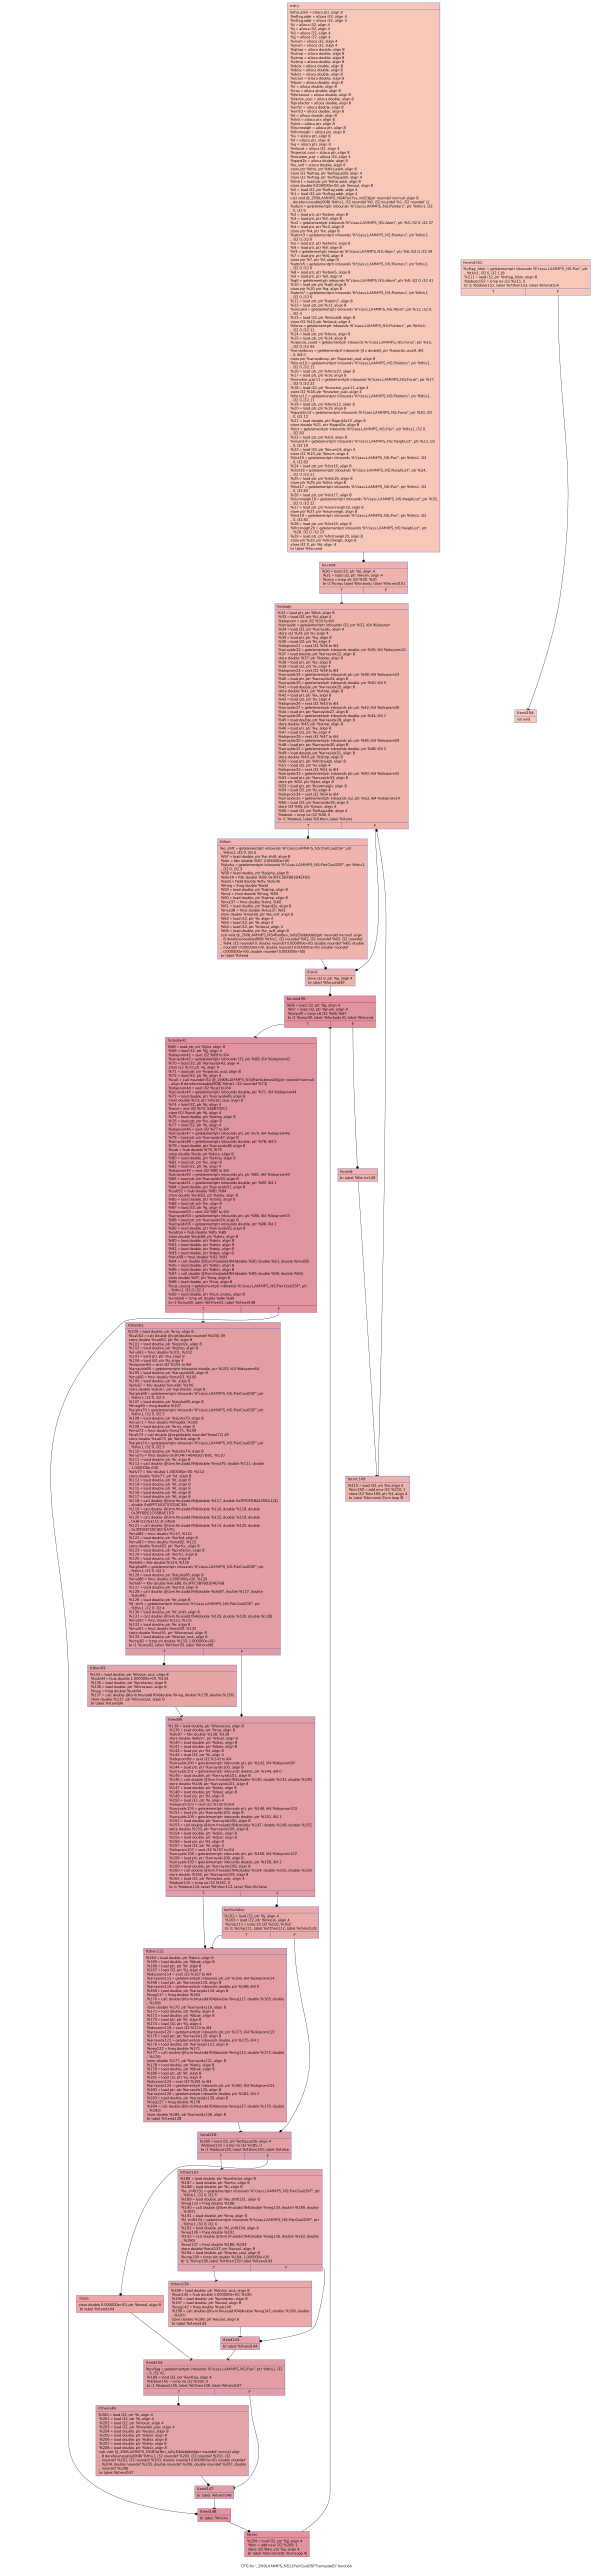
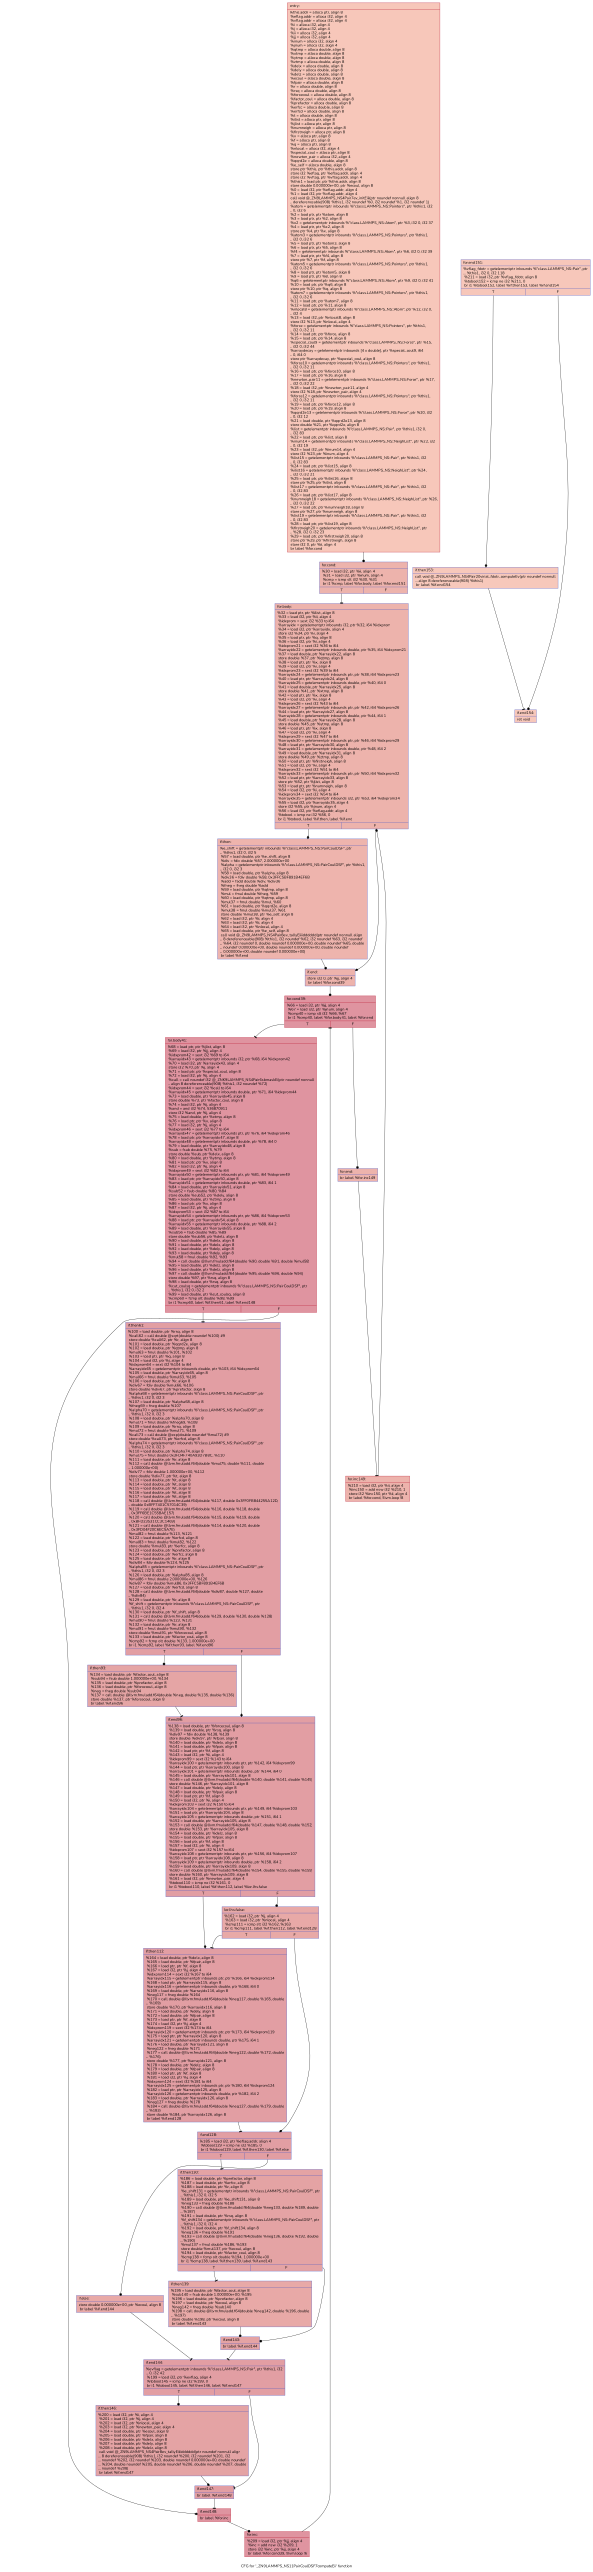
node "entry:": color #3d50c3ff -> #b70d28ff
edge "for.end151:" -> "if.end154:": arrowhead tee -> dot
node "if.then153:": added
node "for.inc149:": color #3d50c3ff -> #b70d28ff
node "if.else:": color #b70d28ff -> #3d50c3ff
edge "if.then139:" -> "if.end143:": arrowhead tee -> dot
